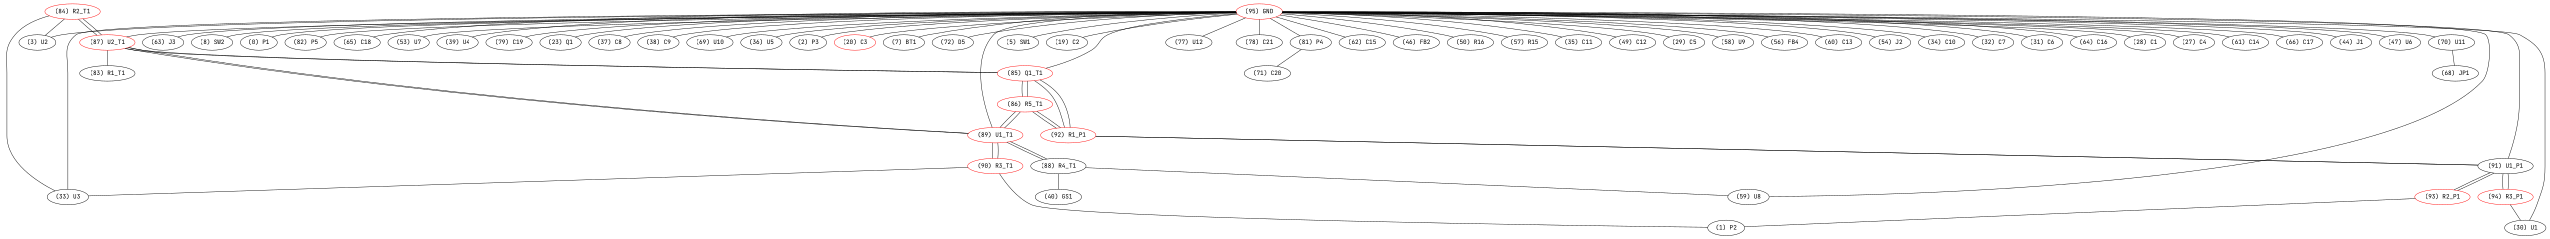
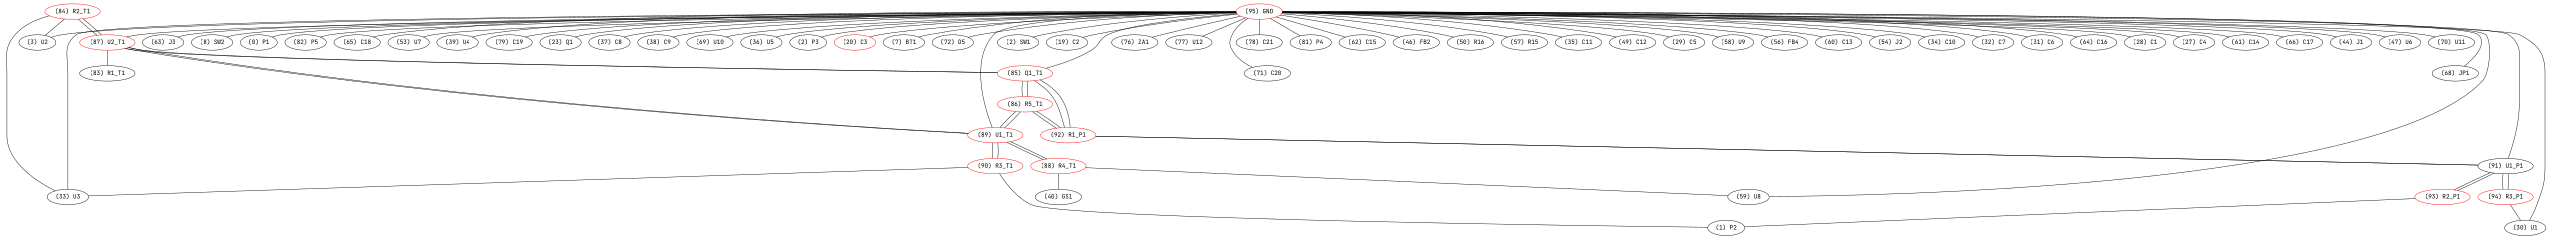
node "(5) SW1": label "(5) SW1" -> "(2) SW1"
node "(76) ZA1": added
edge "(81) P4" -- "(71) C20": now "(95) GND" -- "(71) C20"
edge "(70) U11" -- "(68) JP1": now "(95) GND" -- "(68) JP1"
node "(88) R4_T1": color black -> red
